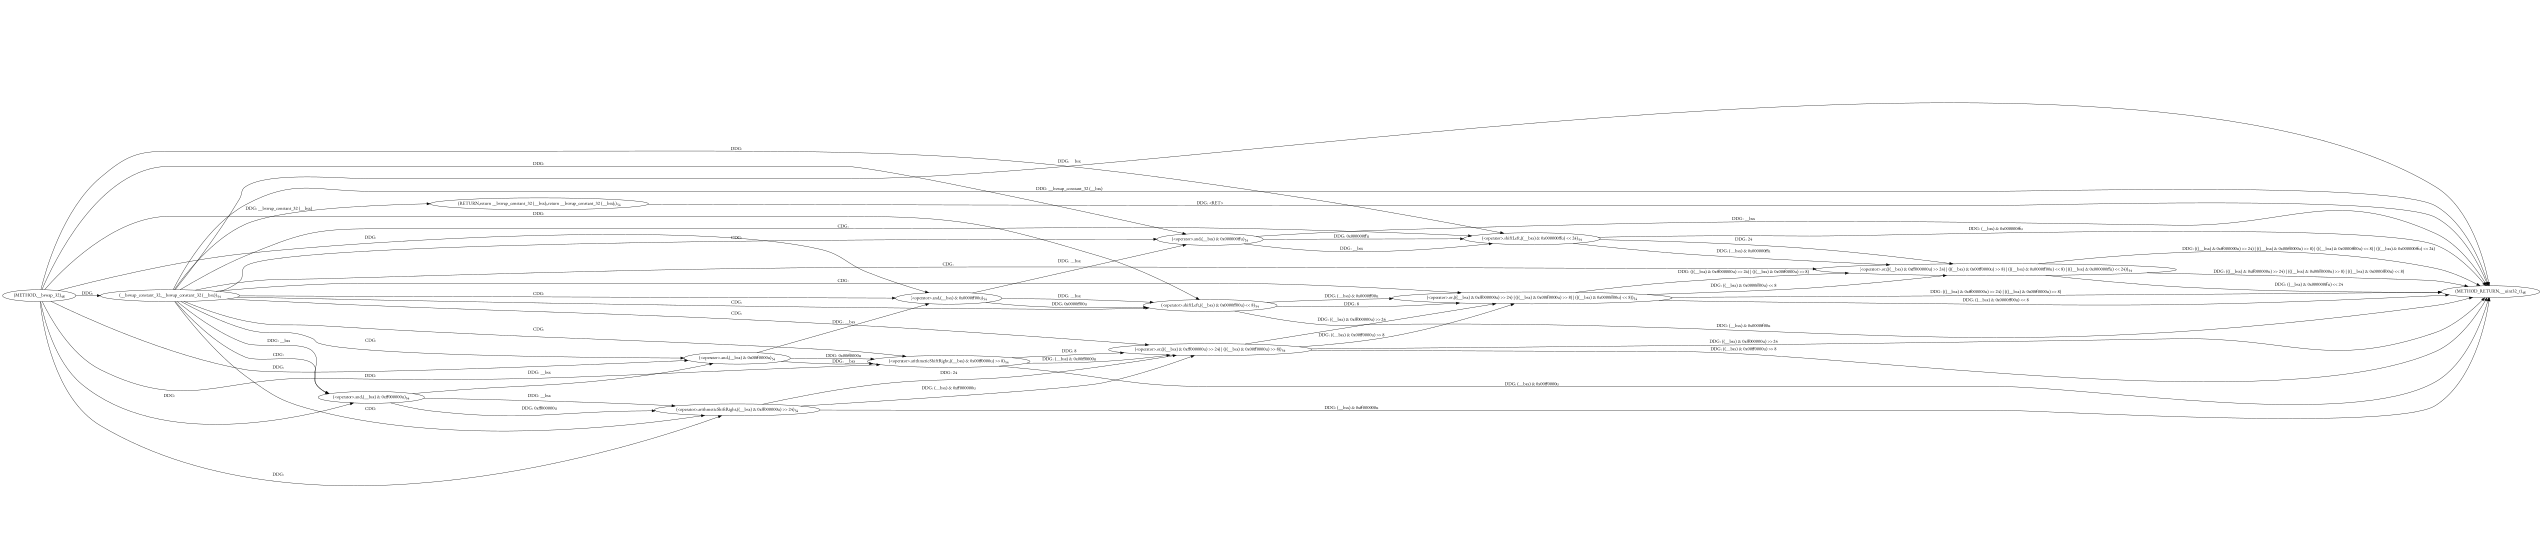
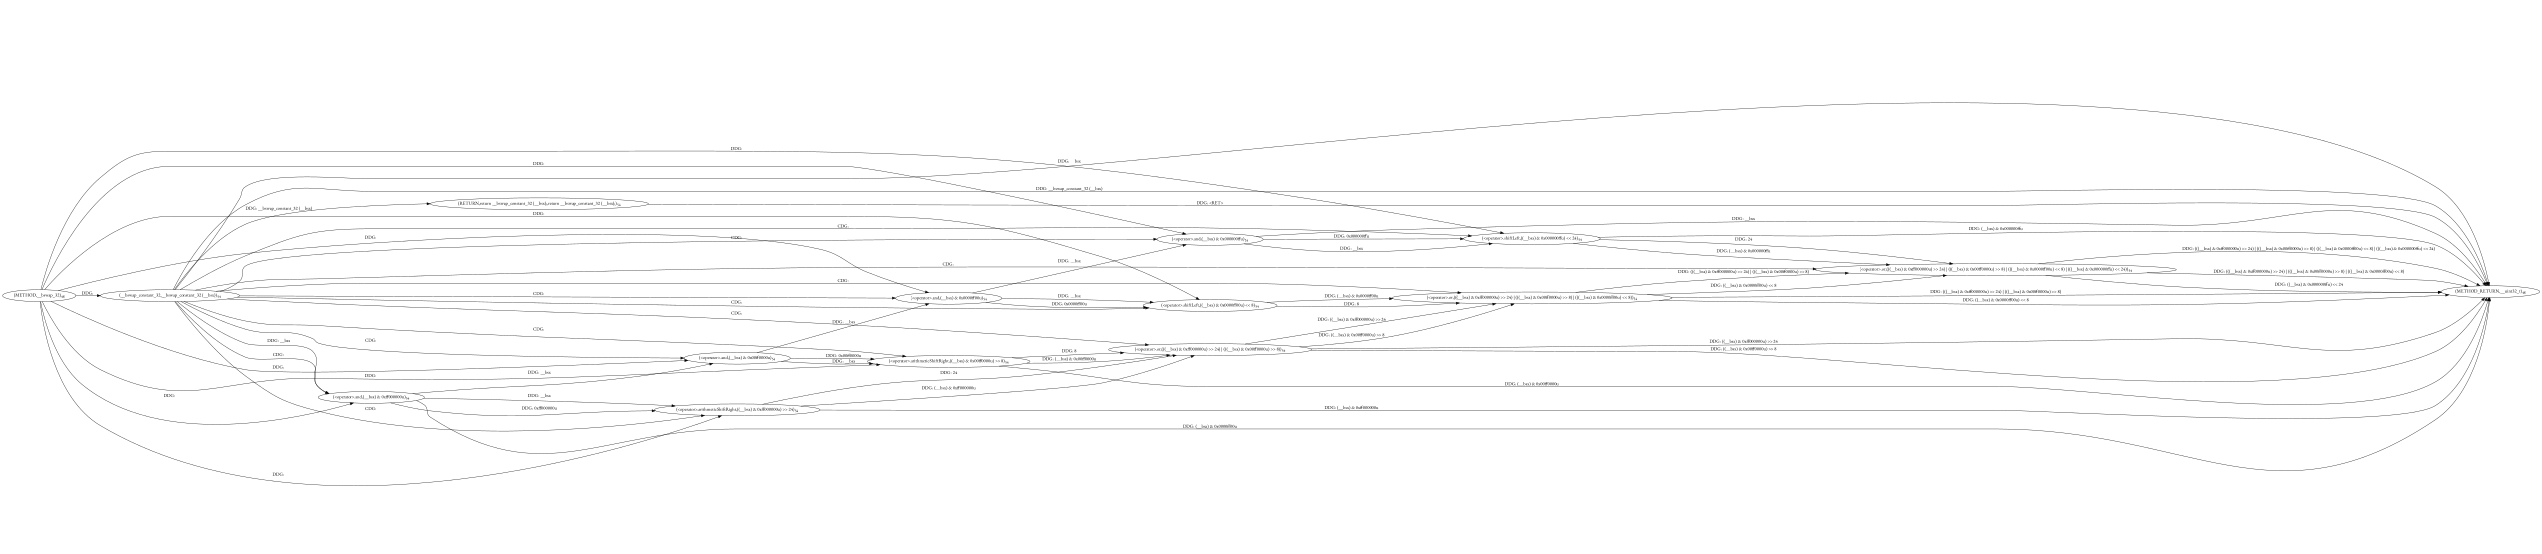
edge "(<operator>.shiftLeft,((__bsx) & 0x0000ff00u) << 8)" -> "(METHOD_RETURN,__uint32_t)": now "(<operator>.and,(__bsx) & 0xff000000u)" -> "(METHOD_RETURN,__uint32_t)"
